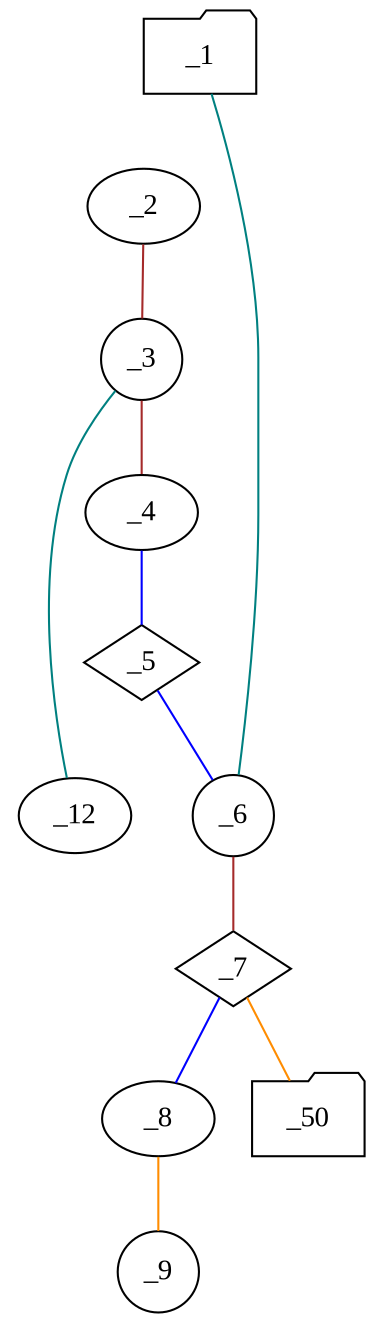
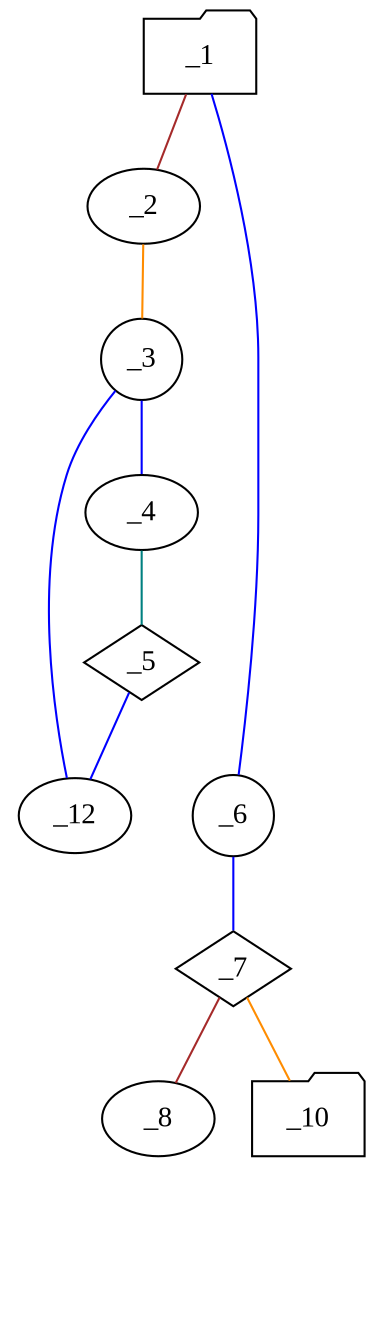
edge "_1" -- "_2": added
edge "_2" -- "_3": color brown -> darkorange
edge "_1" -- "_6": color teal -> blue
edge "_3" -- "_4": color brown -> blue
edge "_3" -- "_12": color teal -> blue
edge "_4" -- "_5": color blue -> teal
edge "_5" -- "_6": now "_5" -- "_12"
edge "_6" -- "_7": color brown -> blue
edge "_7" -- "_8": color blue -> brown
node "_50": label "_50" -> "_10"
node "_9": removed
